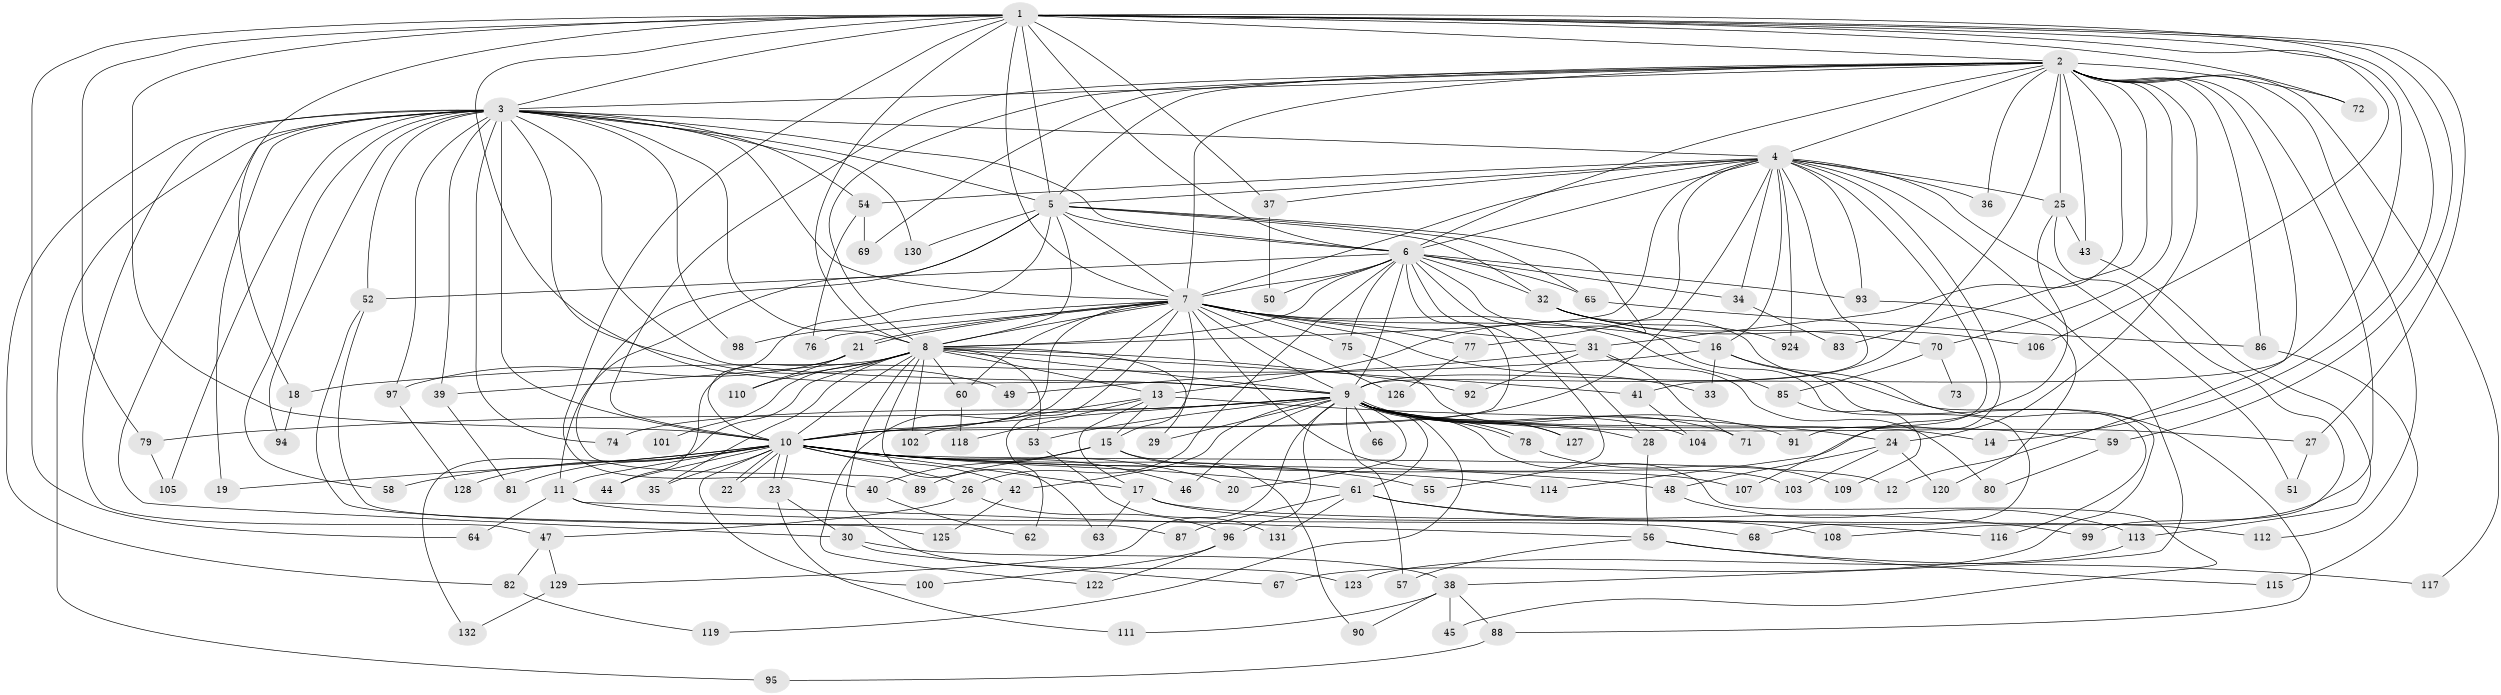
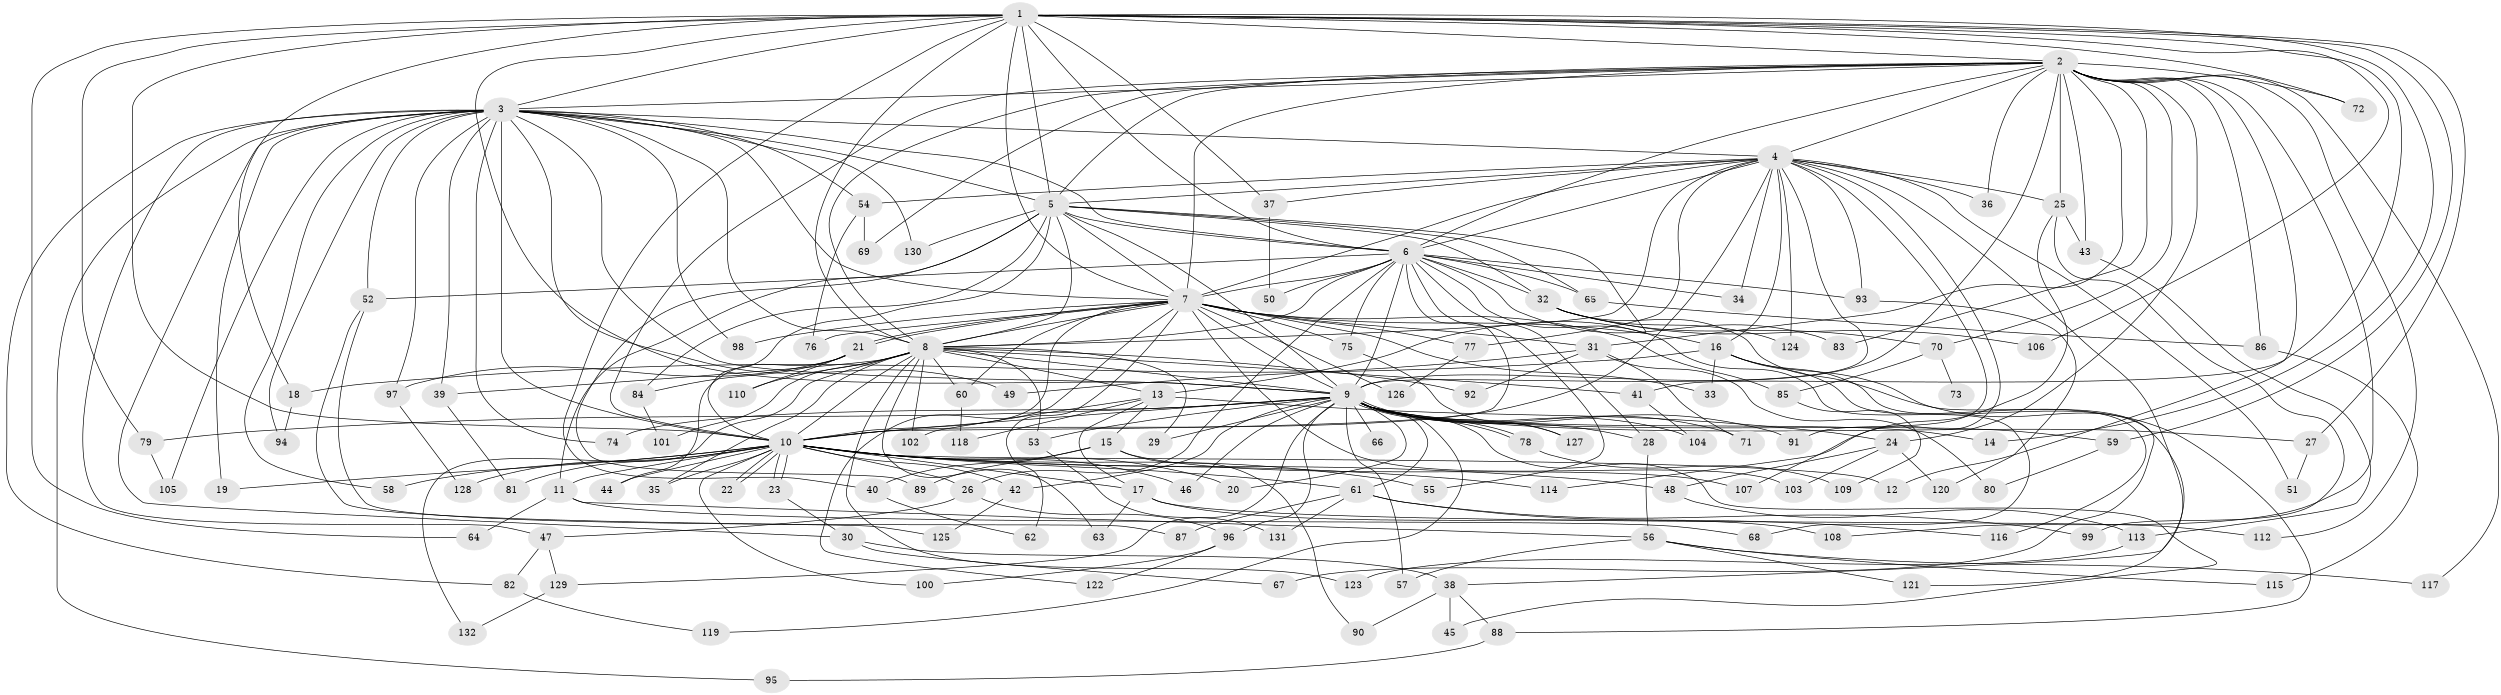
edge "5" -- "9": added
edge "34" -- "83": now "6" -- "83"
node "924": label "924" -> "124"
edge "7" -- "15": removed
node "84": added
node "121": added
node "111": removed
